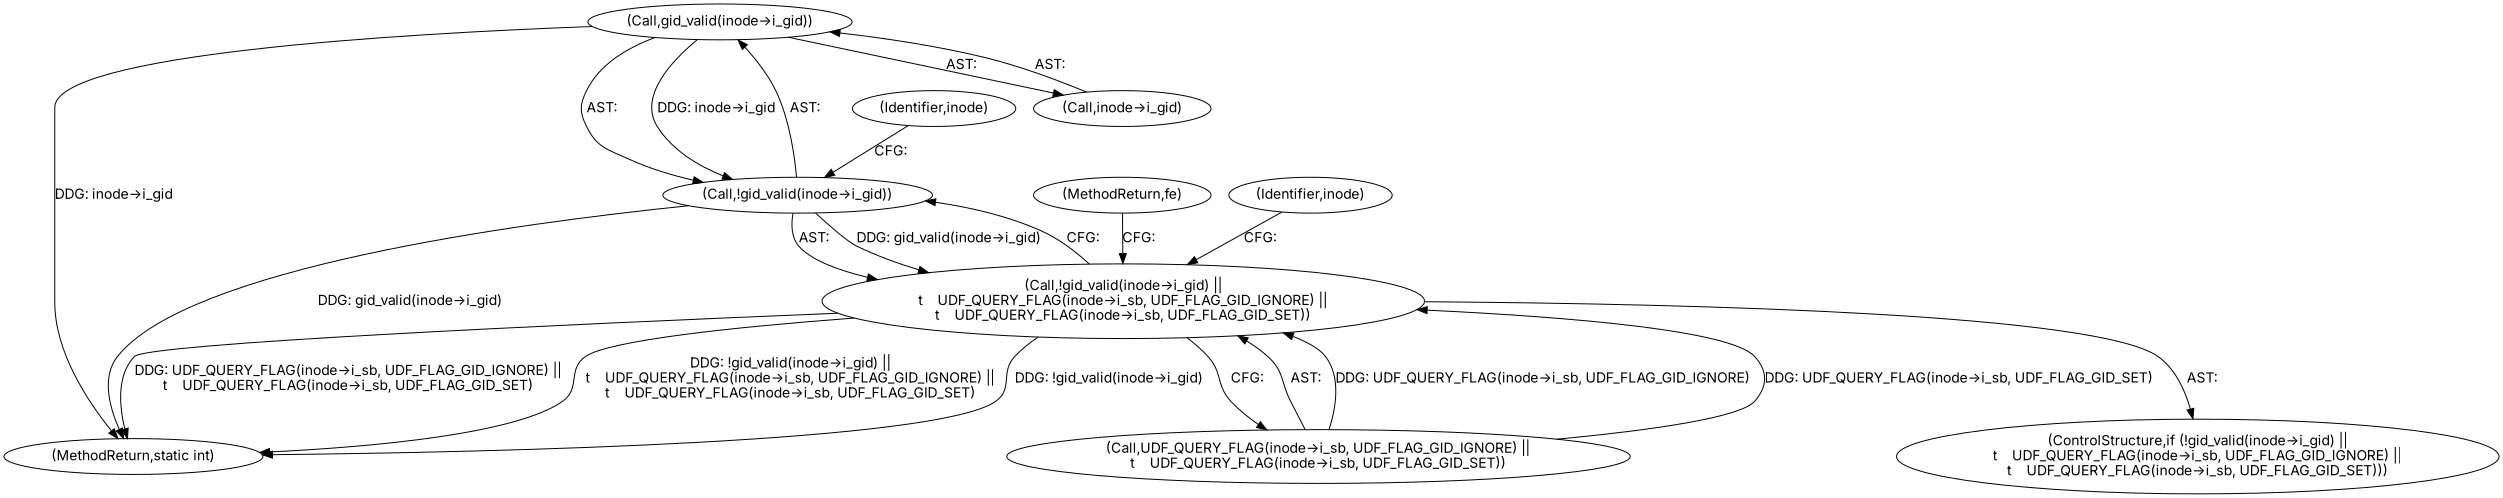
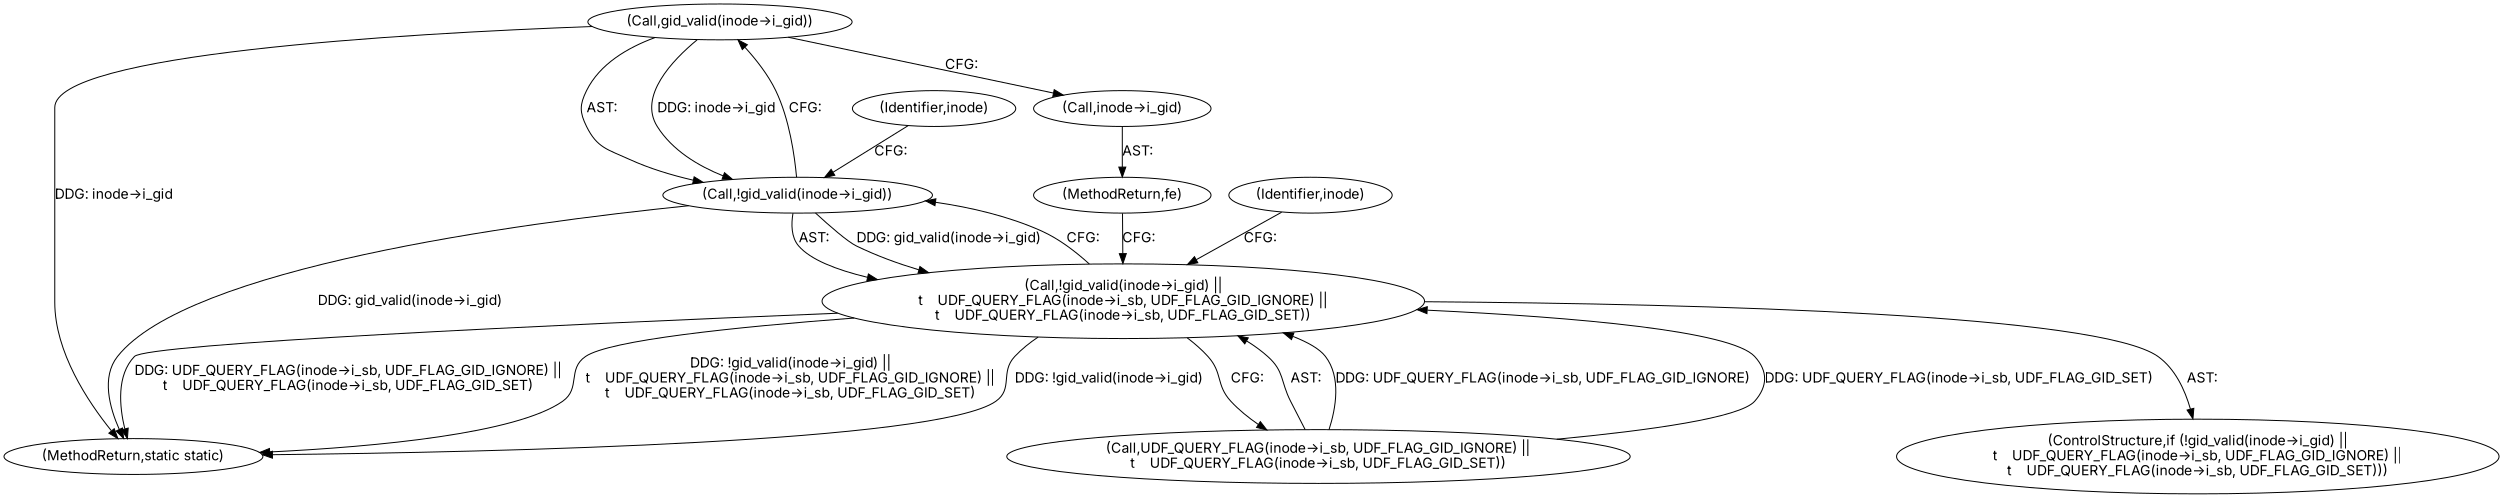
edge "(Call,inode->i_gid)" -> "(Call,gid_valid(inode->i_gid))": now "(Call,inode->i_gid)" -> "(MethodReturn,fe)"
edge "(Call,gid_valid(inode->i_gid))" -> "(Call,inode->i_gid)": label "AST: " -> "CFG: "
edge "(Call,!gid_valid(inode->i_gid))" -> "(Call,gid_valid(inode->i_gid))": label "AST: " -> "CFG: "
node "(MethodReturn,static int)": label "(MethodReturn,static int)" -> "(MethodReturn,static static)"
